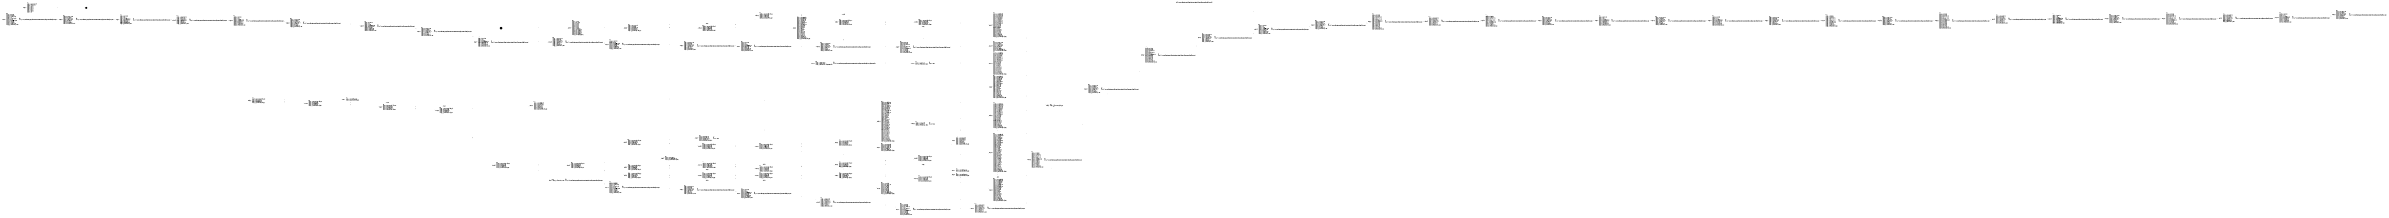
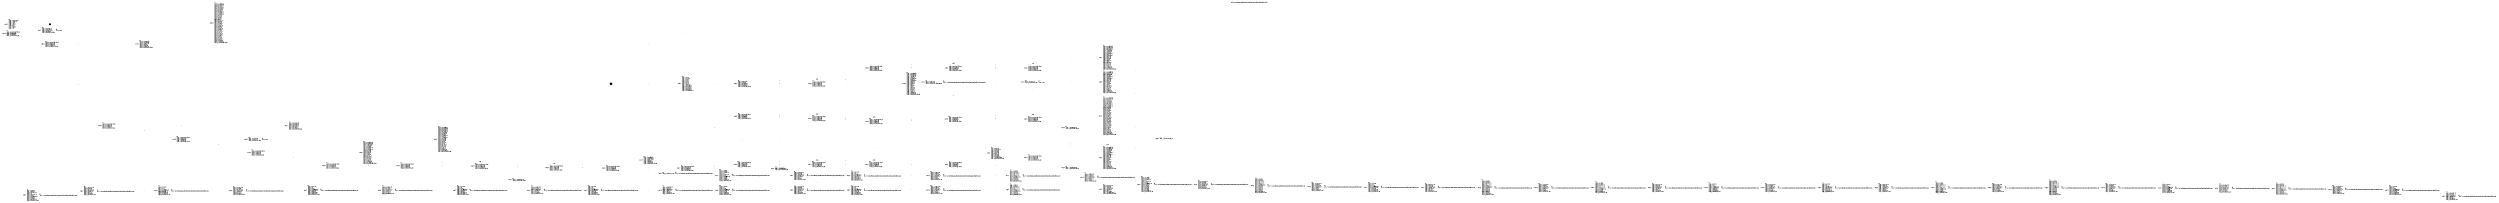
node "0x402bf1 [25]": added
